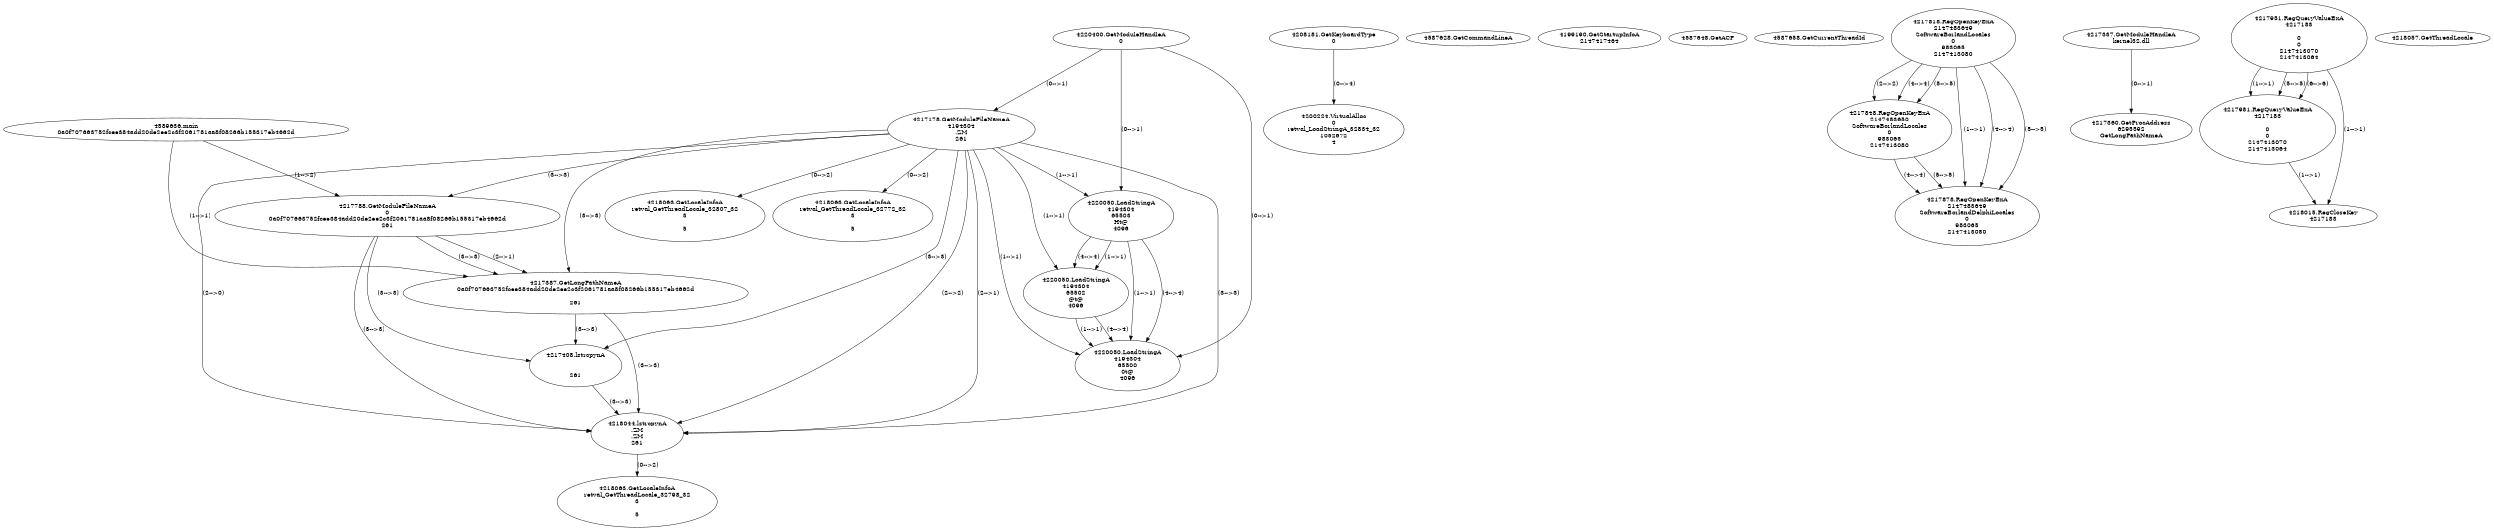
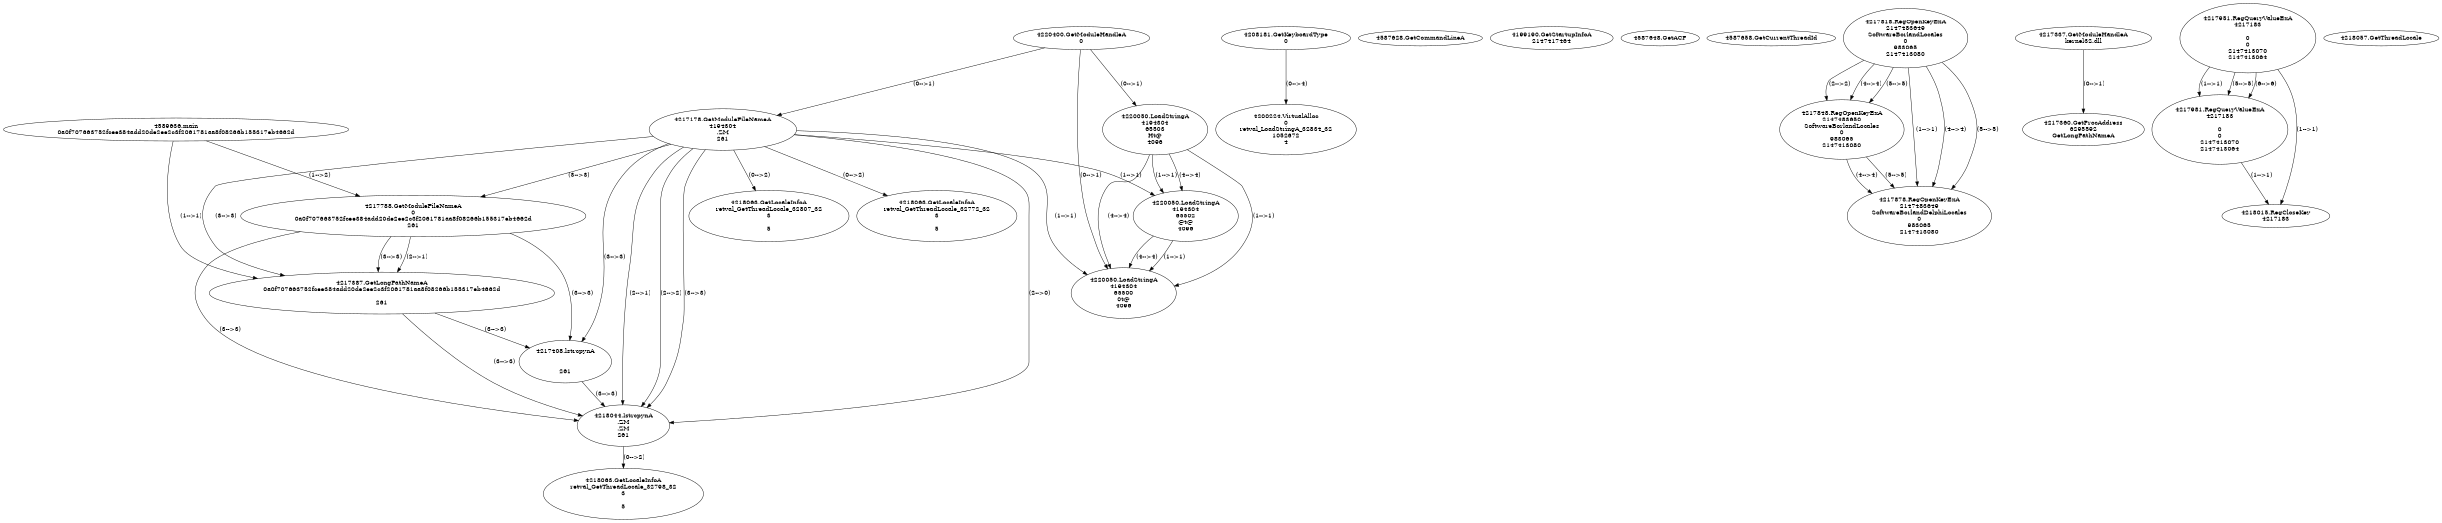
edge "4217178.GetModuleFileNameA 4194304 .ZM 261" -> "4220050.LoadStringA 4194304 65503 Ht@ 4096": removed, label "(1-->1)"
